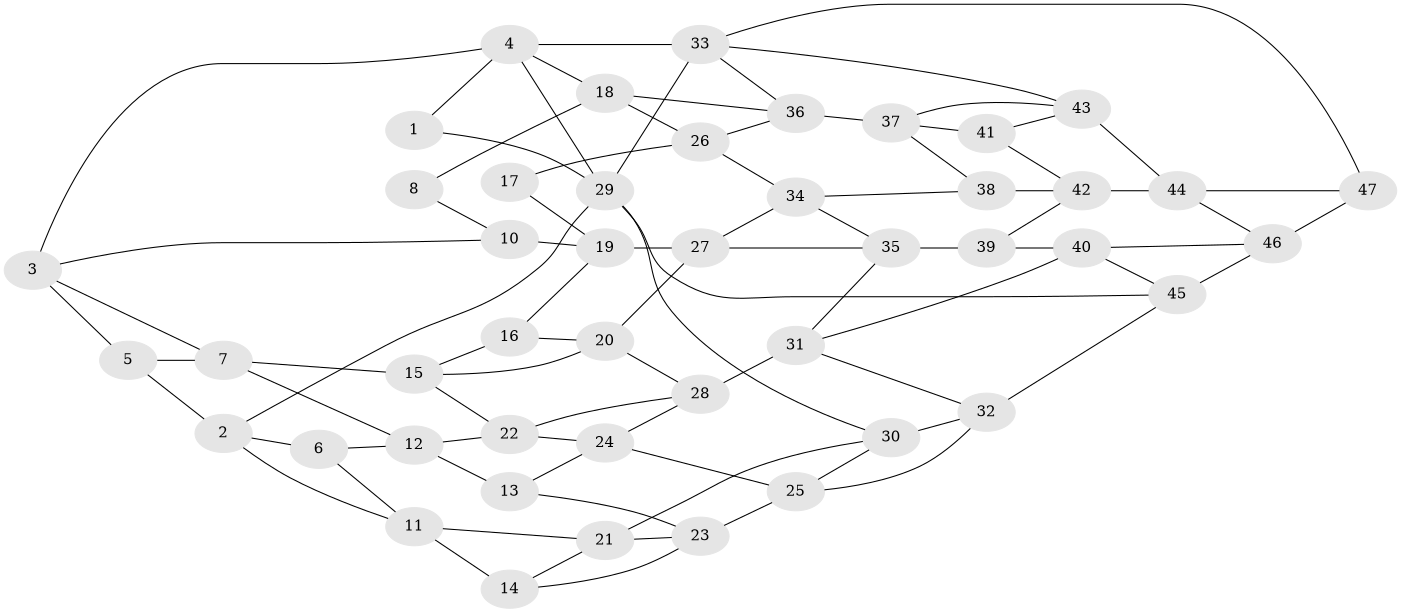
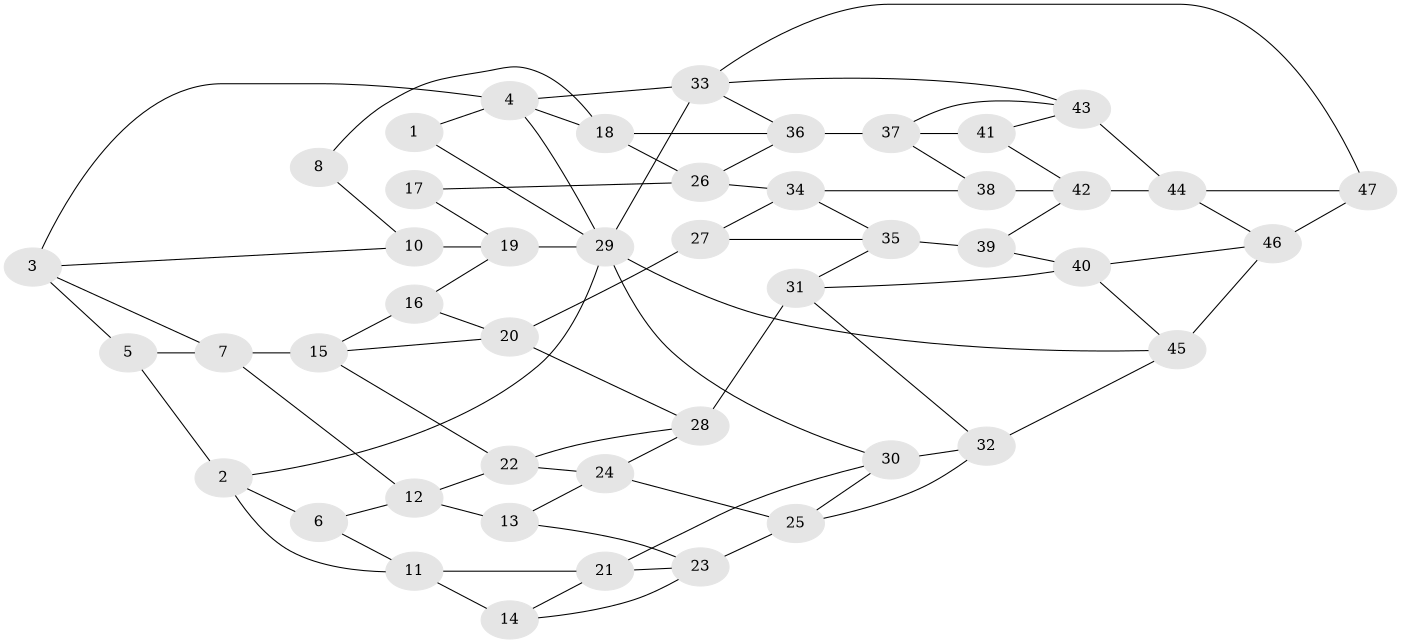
edge "19" -- "27": now "19" -- "29"
